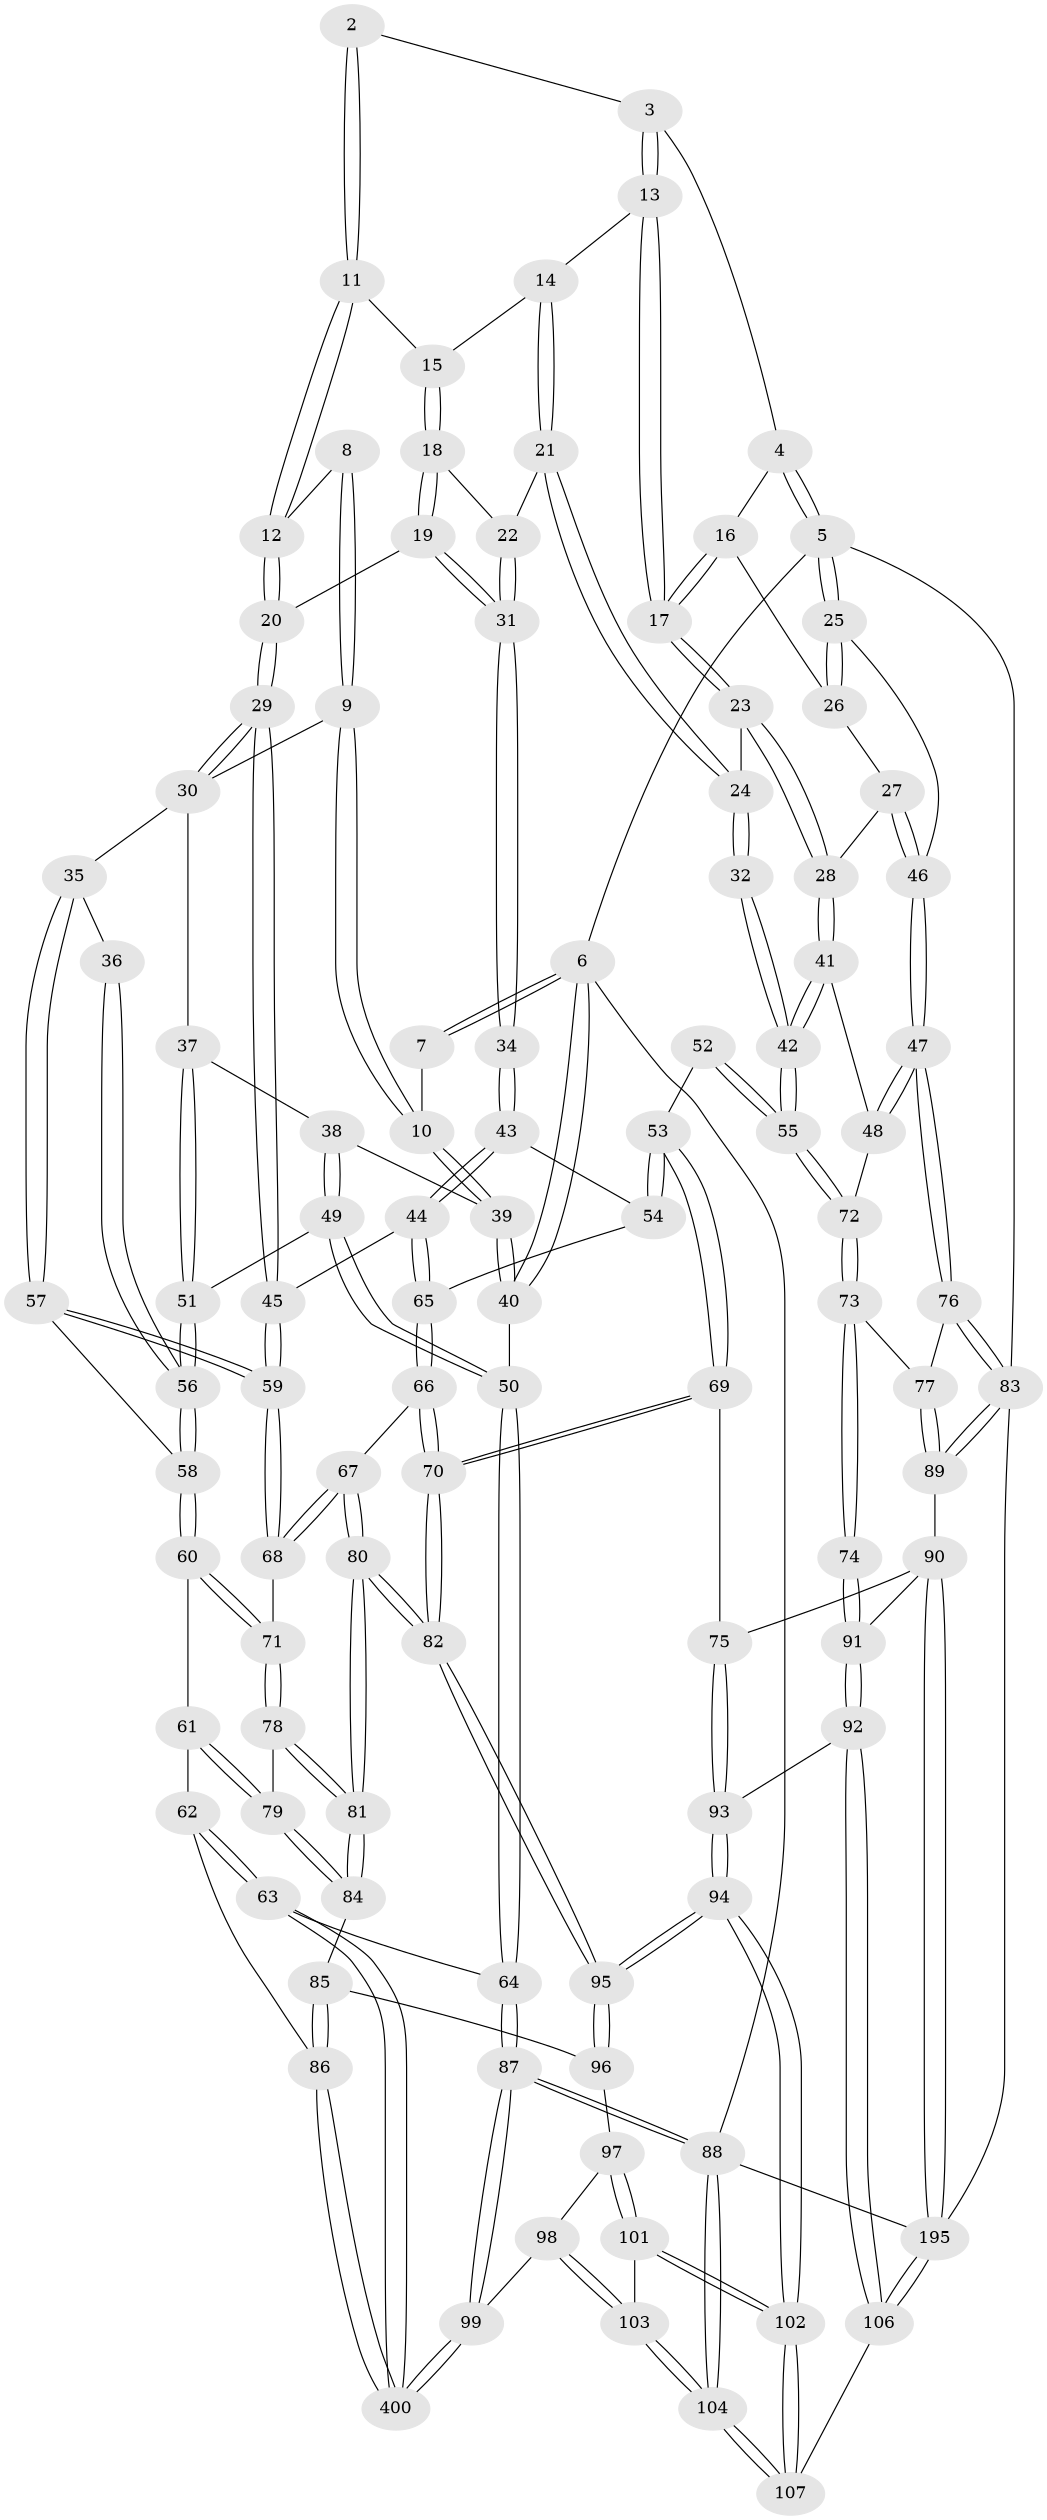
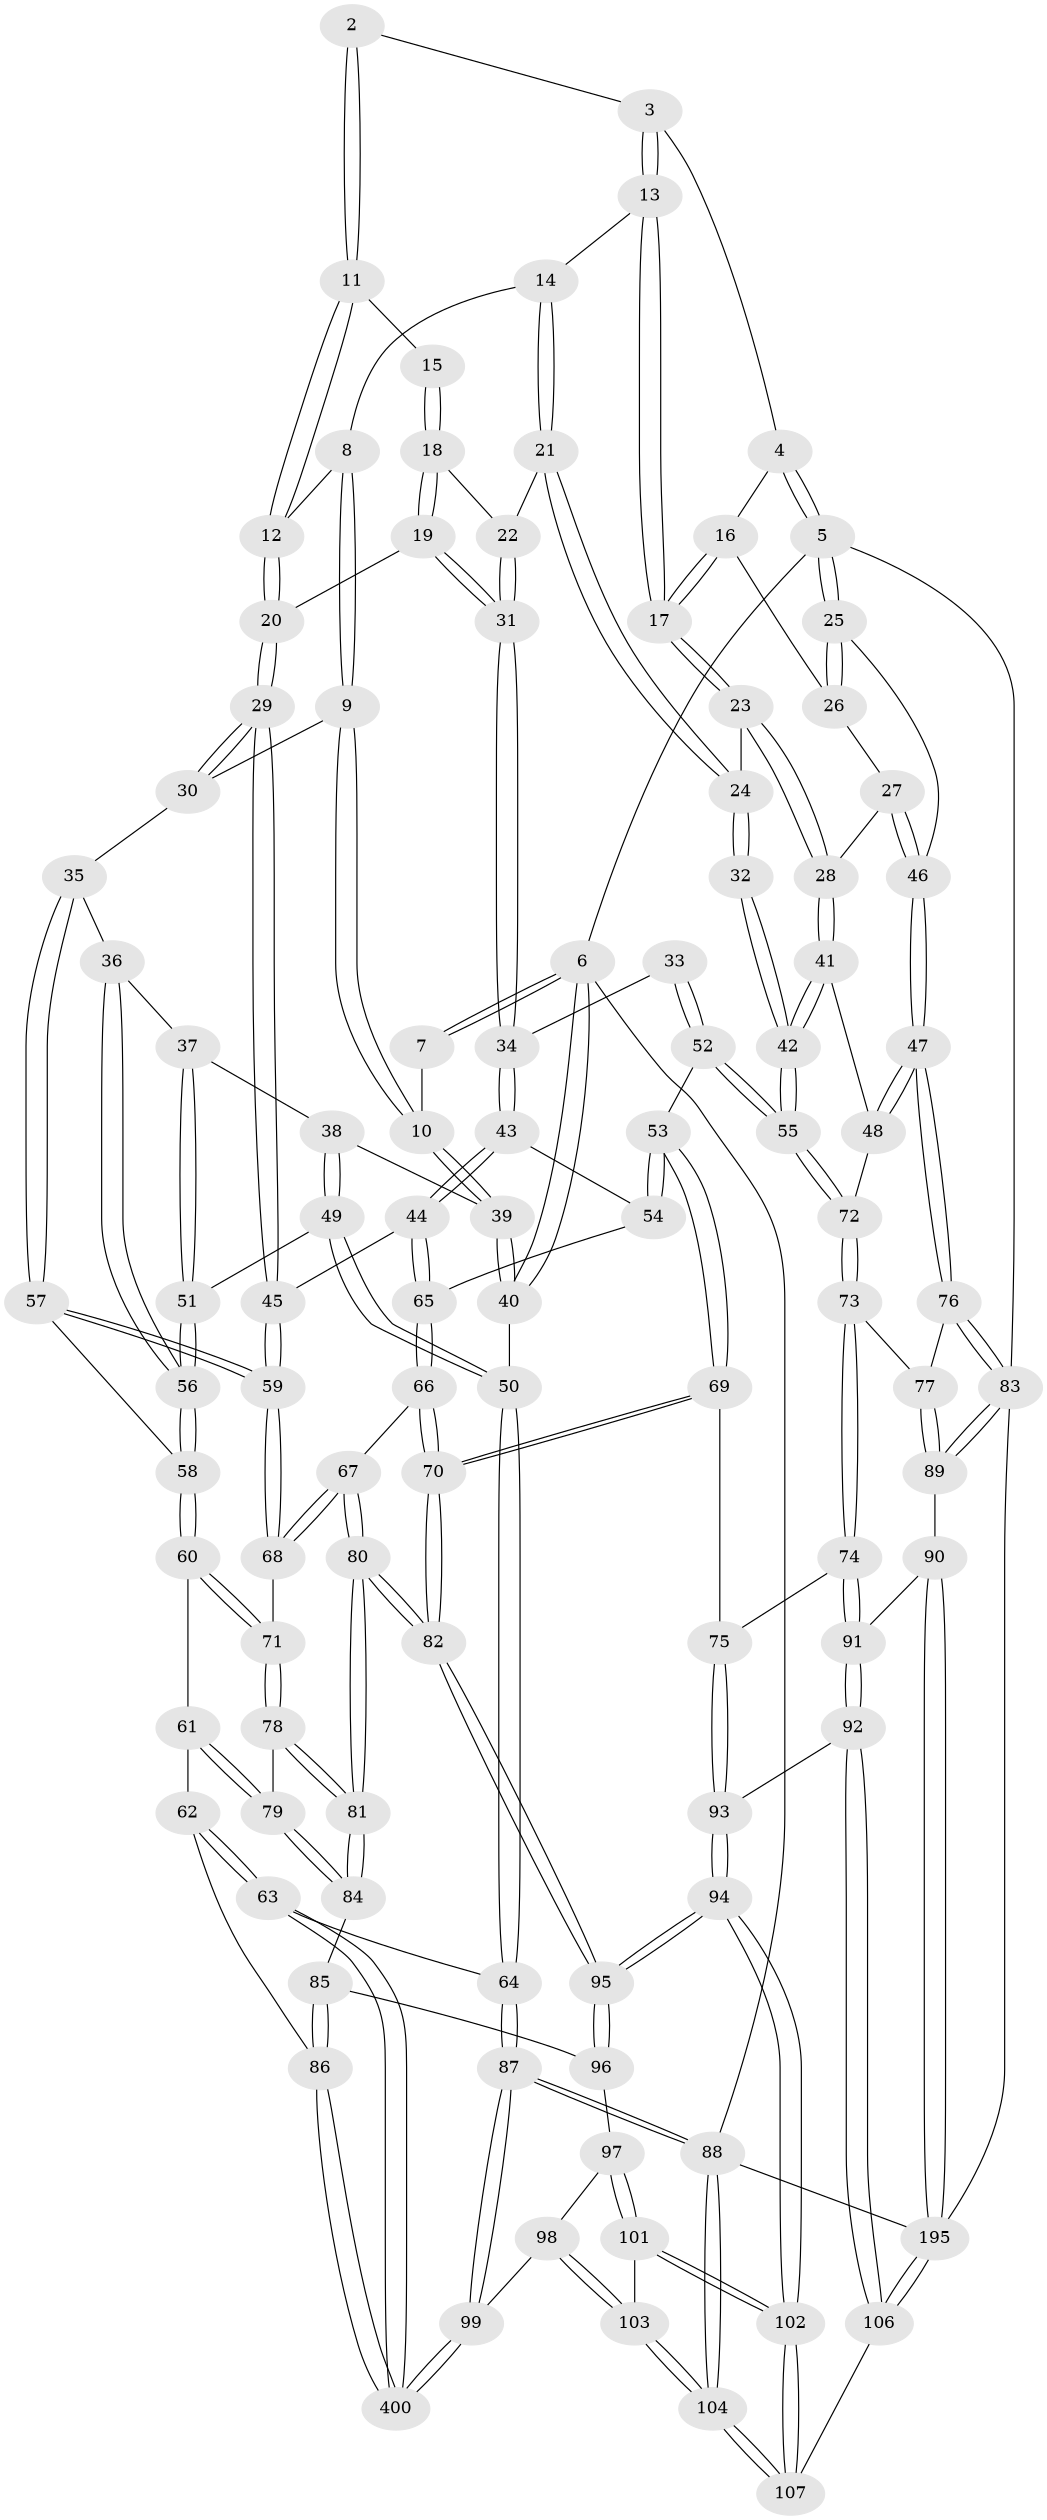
edge "14" -- "15": now "14" -- "8"
edge "30" -- "37": now "36" -- "37"
node "33": added
edge "90" -- "75": now "74" -- "75"
